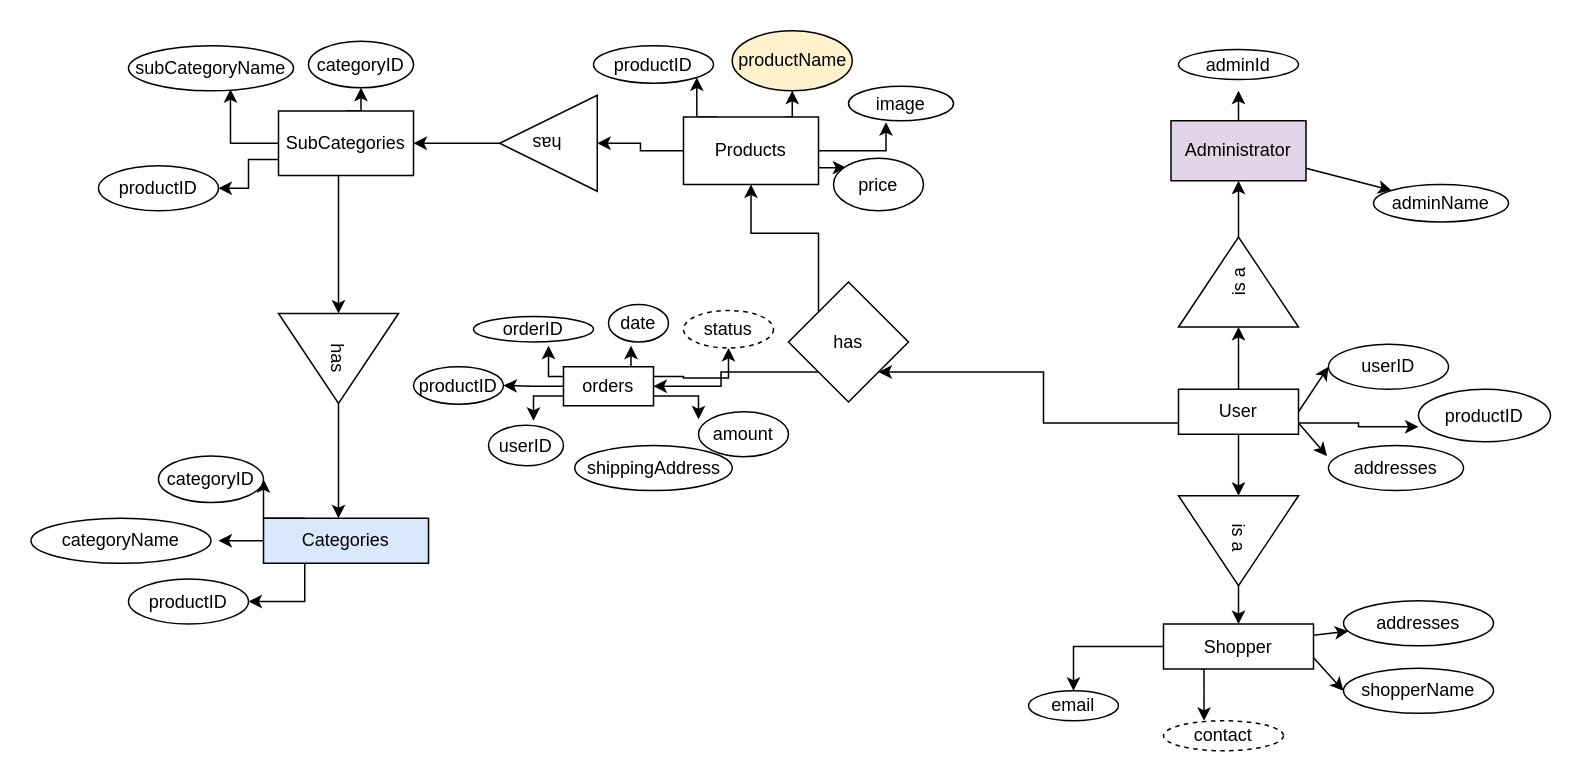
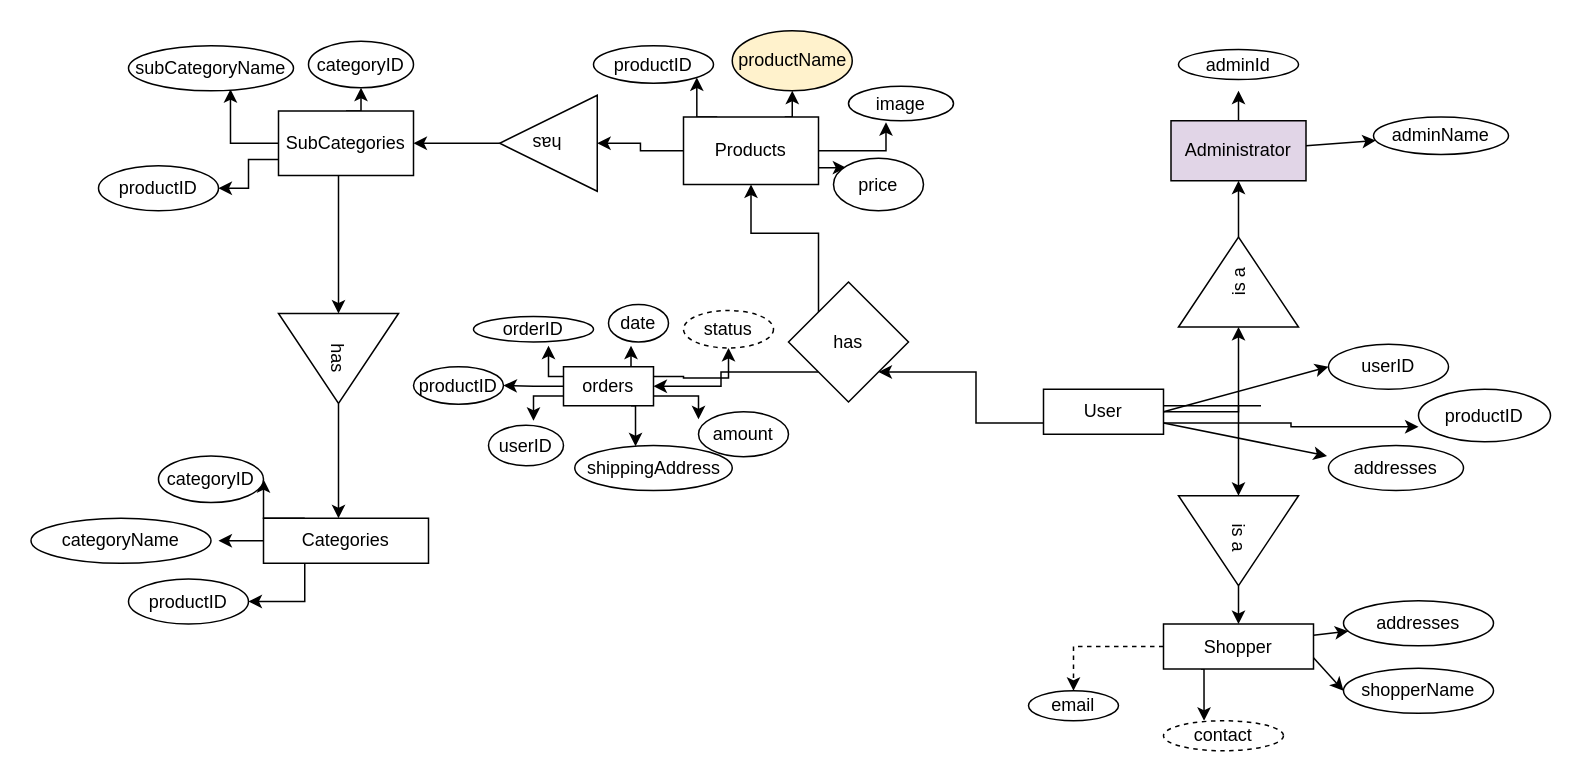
node "adminName": moved (1441, 203) -> (1441, 136)
node "User": moved (1238, 412) -> (1103, 412)
edge "orders" -> "shippingAddress": added
node "Categories": fillcolor #dae8fc -> #ffffff
edge "Shopper" -> "email": style solid -> dashed
